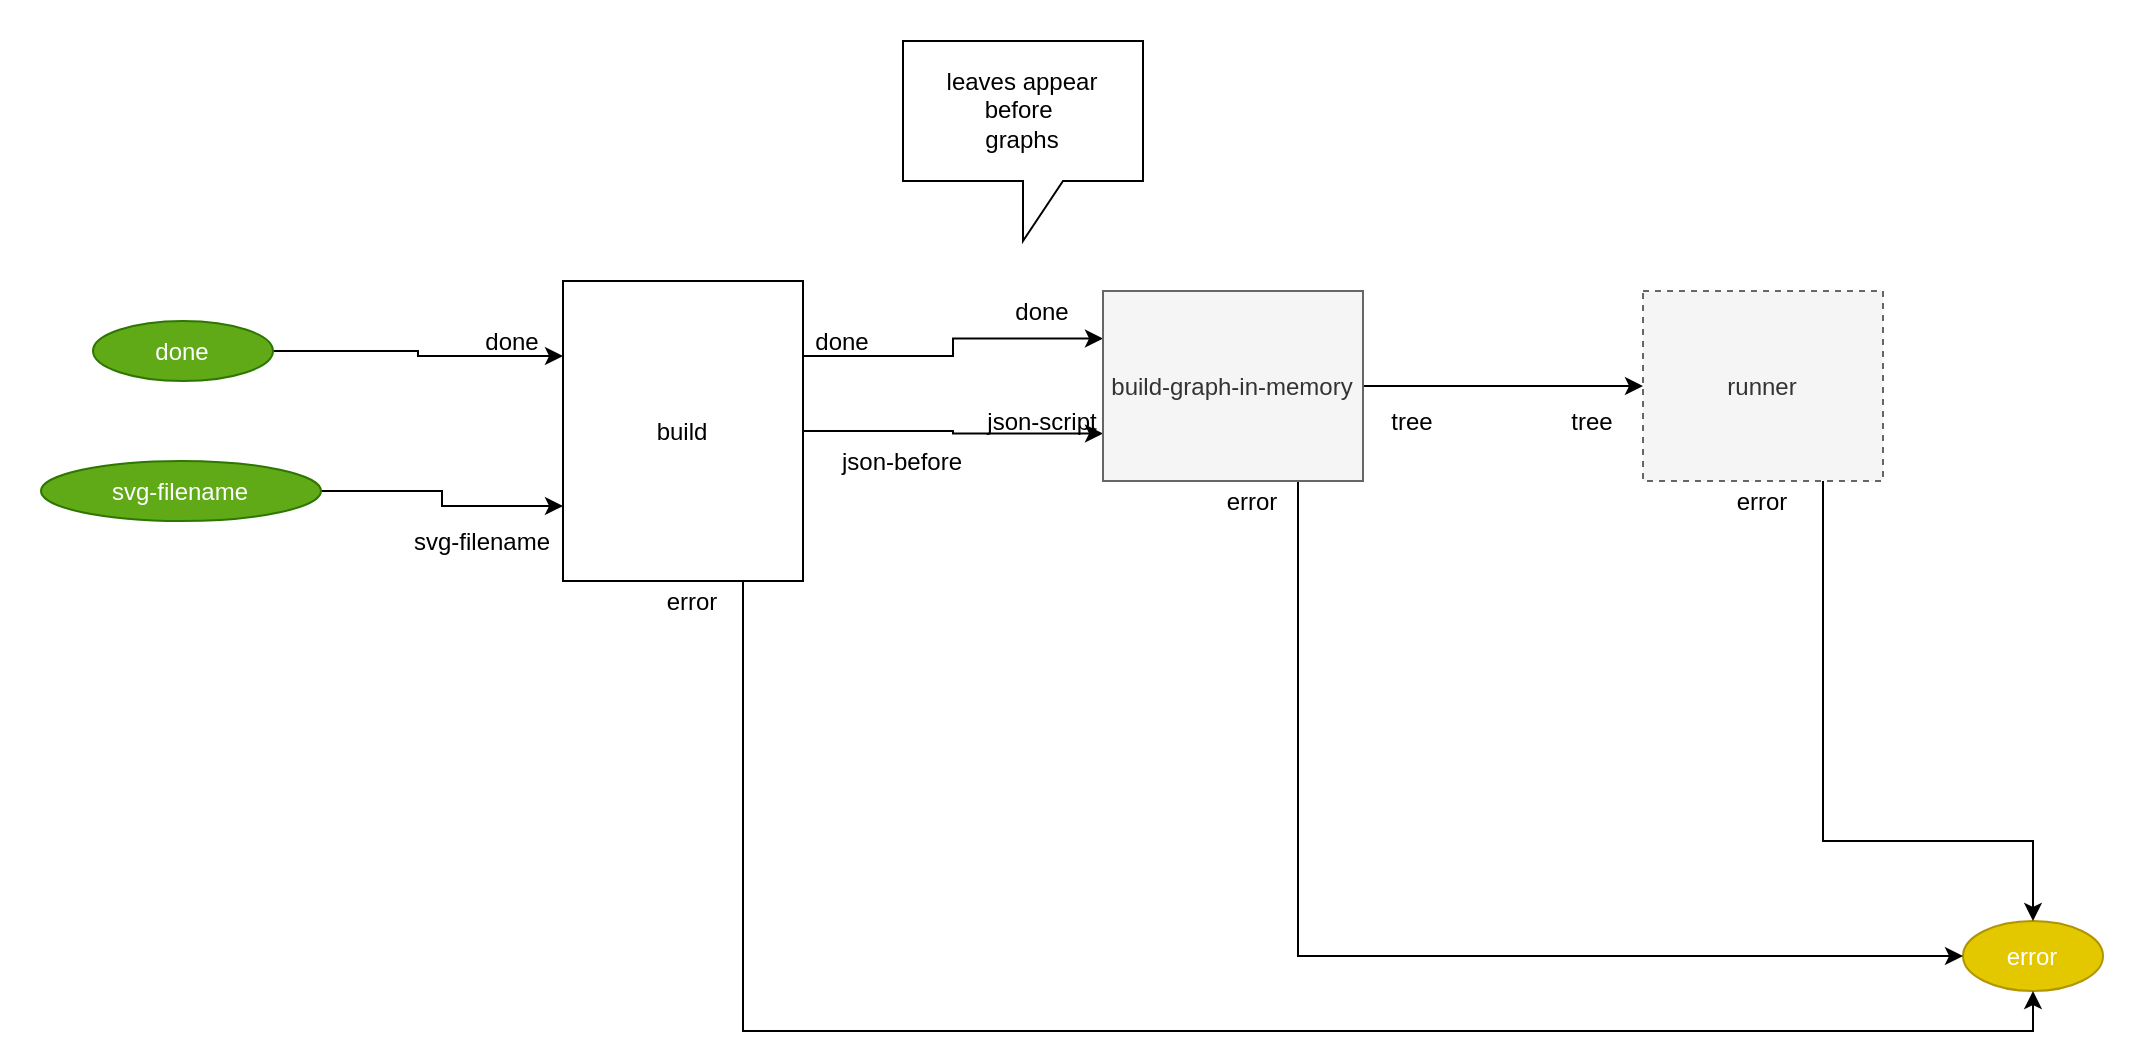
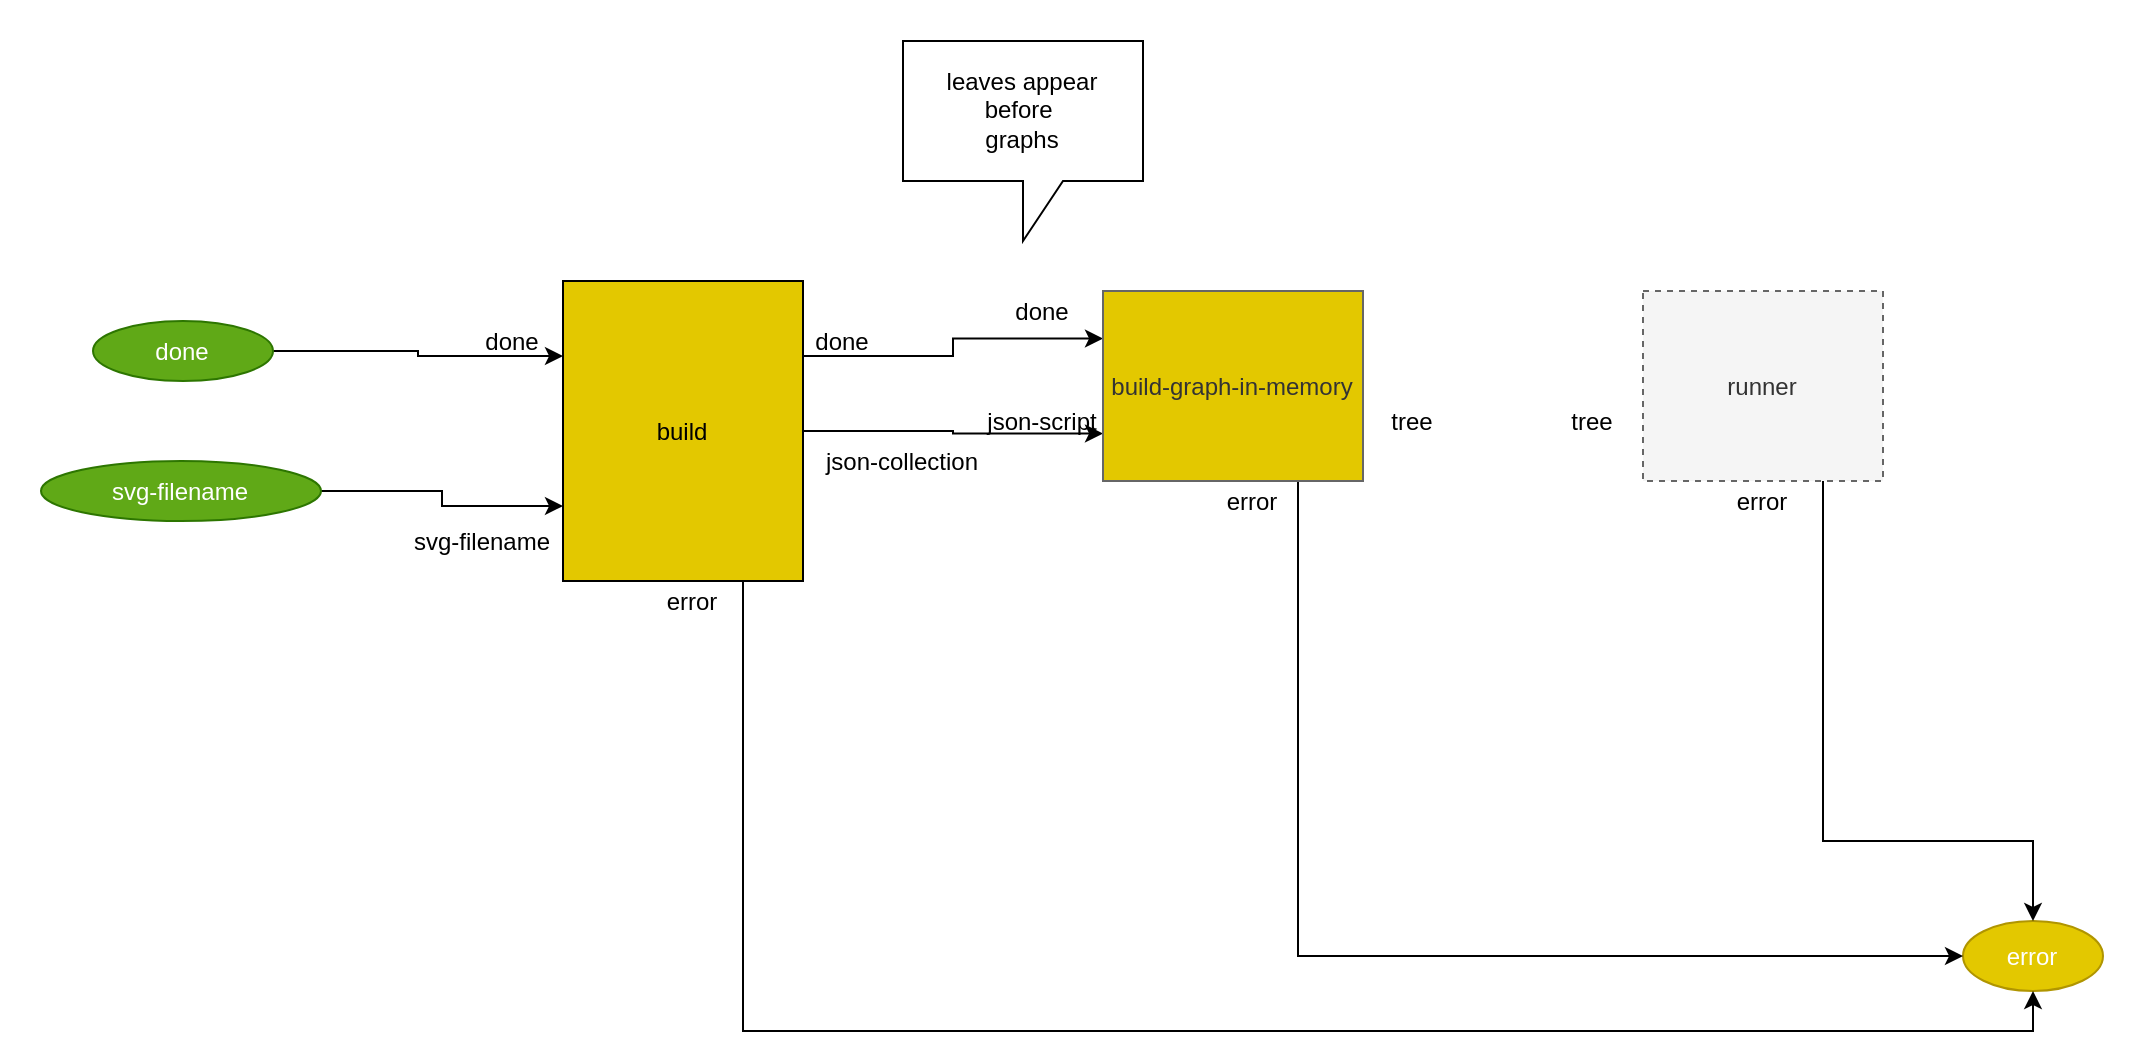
node "build-graph-in-memory": fillcolor #f5f5f5 -> #e3c800
edge "build-graph-in-memory" -> "runner": removed
node "build": fillcolor #ffffff -> #e3c800
node "json-before": label "json-before" -> "json-collection"
